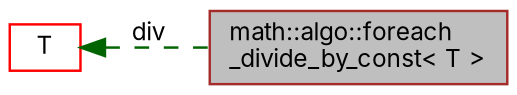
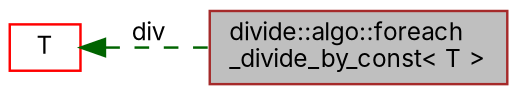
node "math::algo::foreach _divide_by_const< T >": label "math::algo::foreach _divide_by_const< T >" -> "divide::algo::foreach _divide_by_const< T >"
